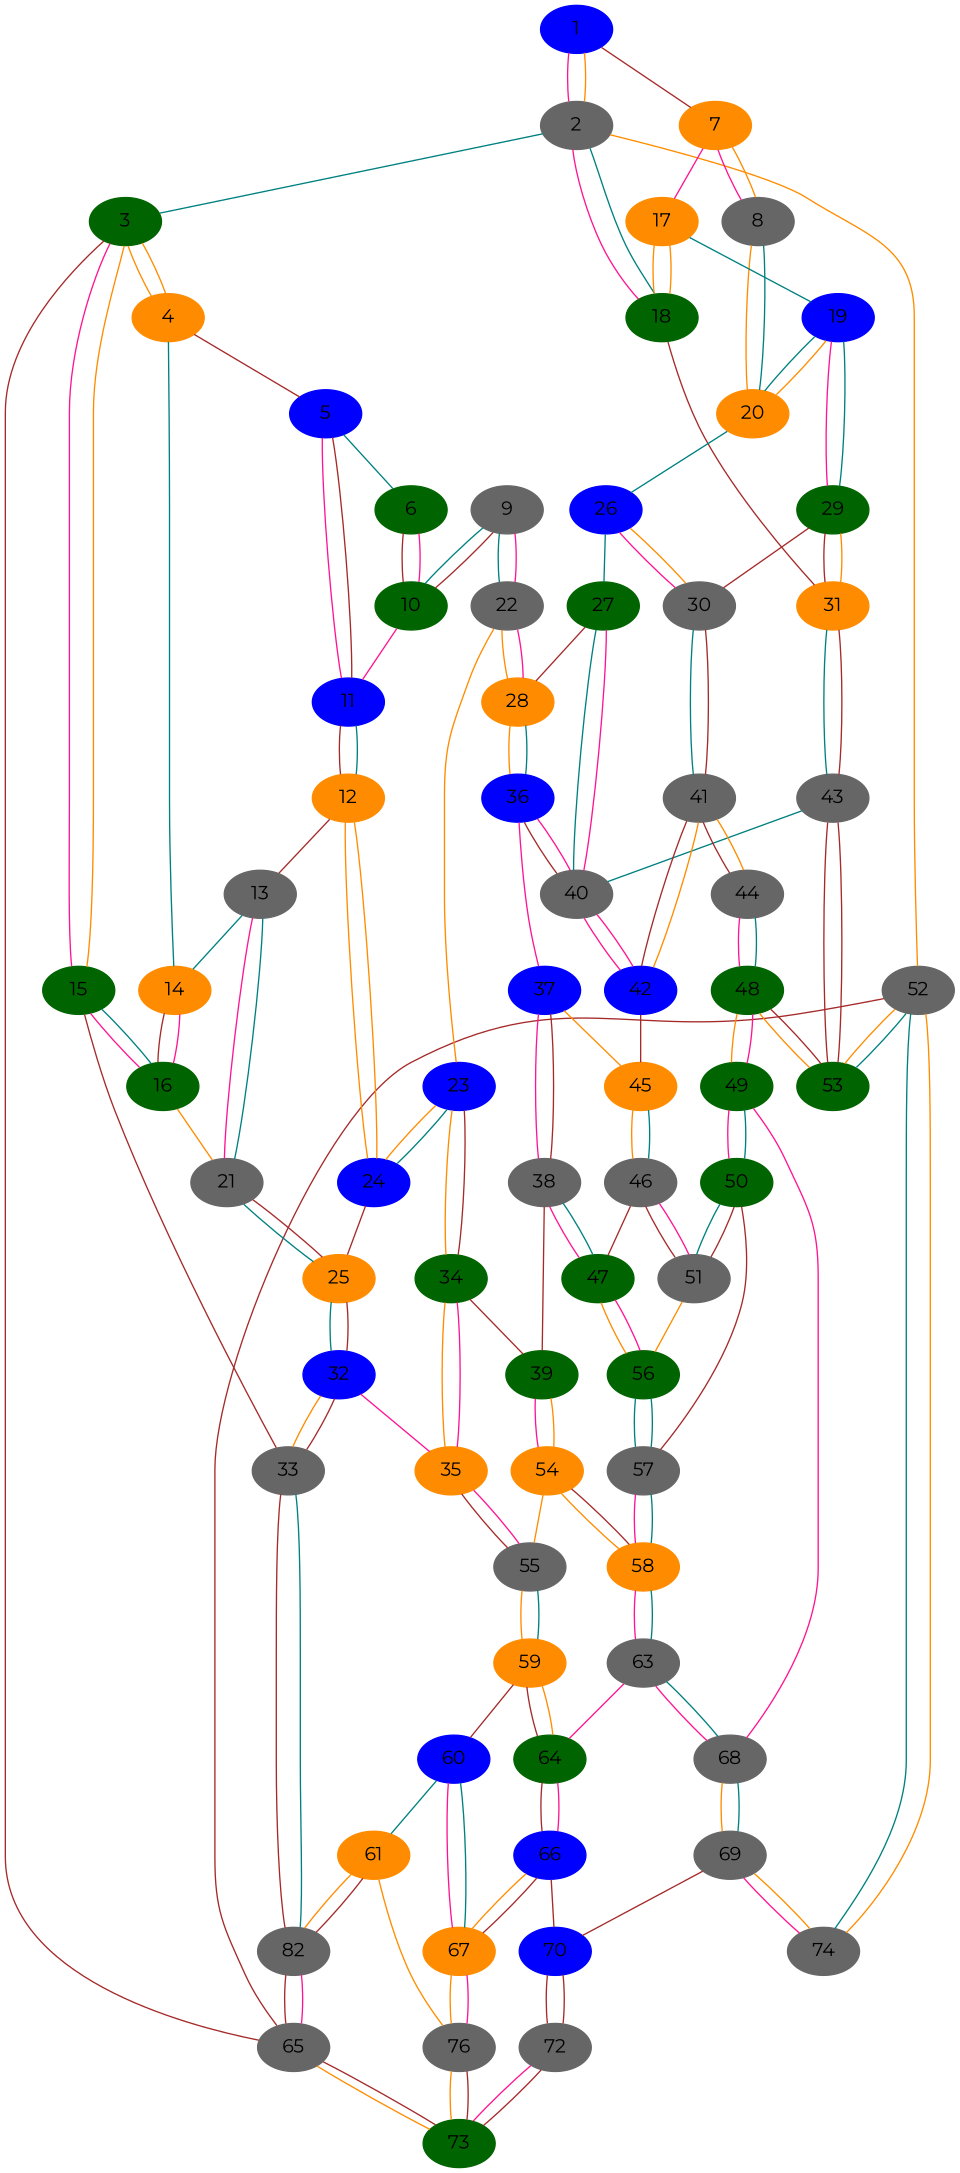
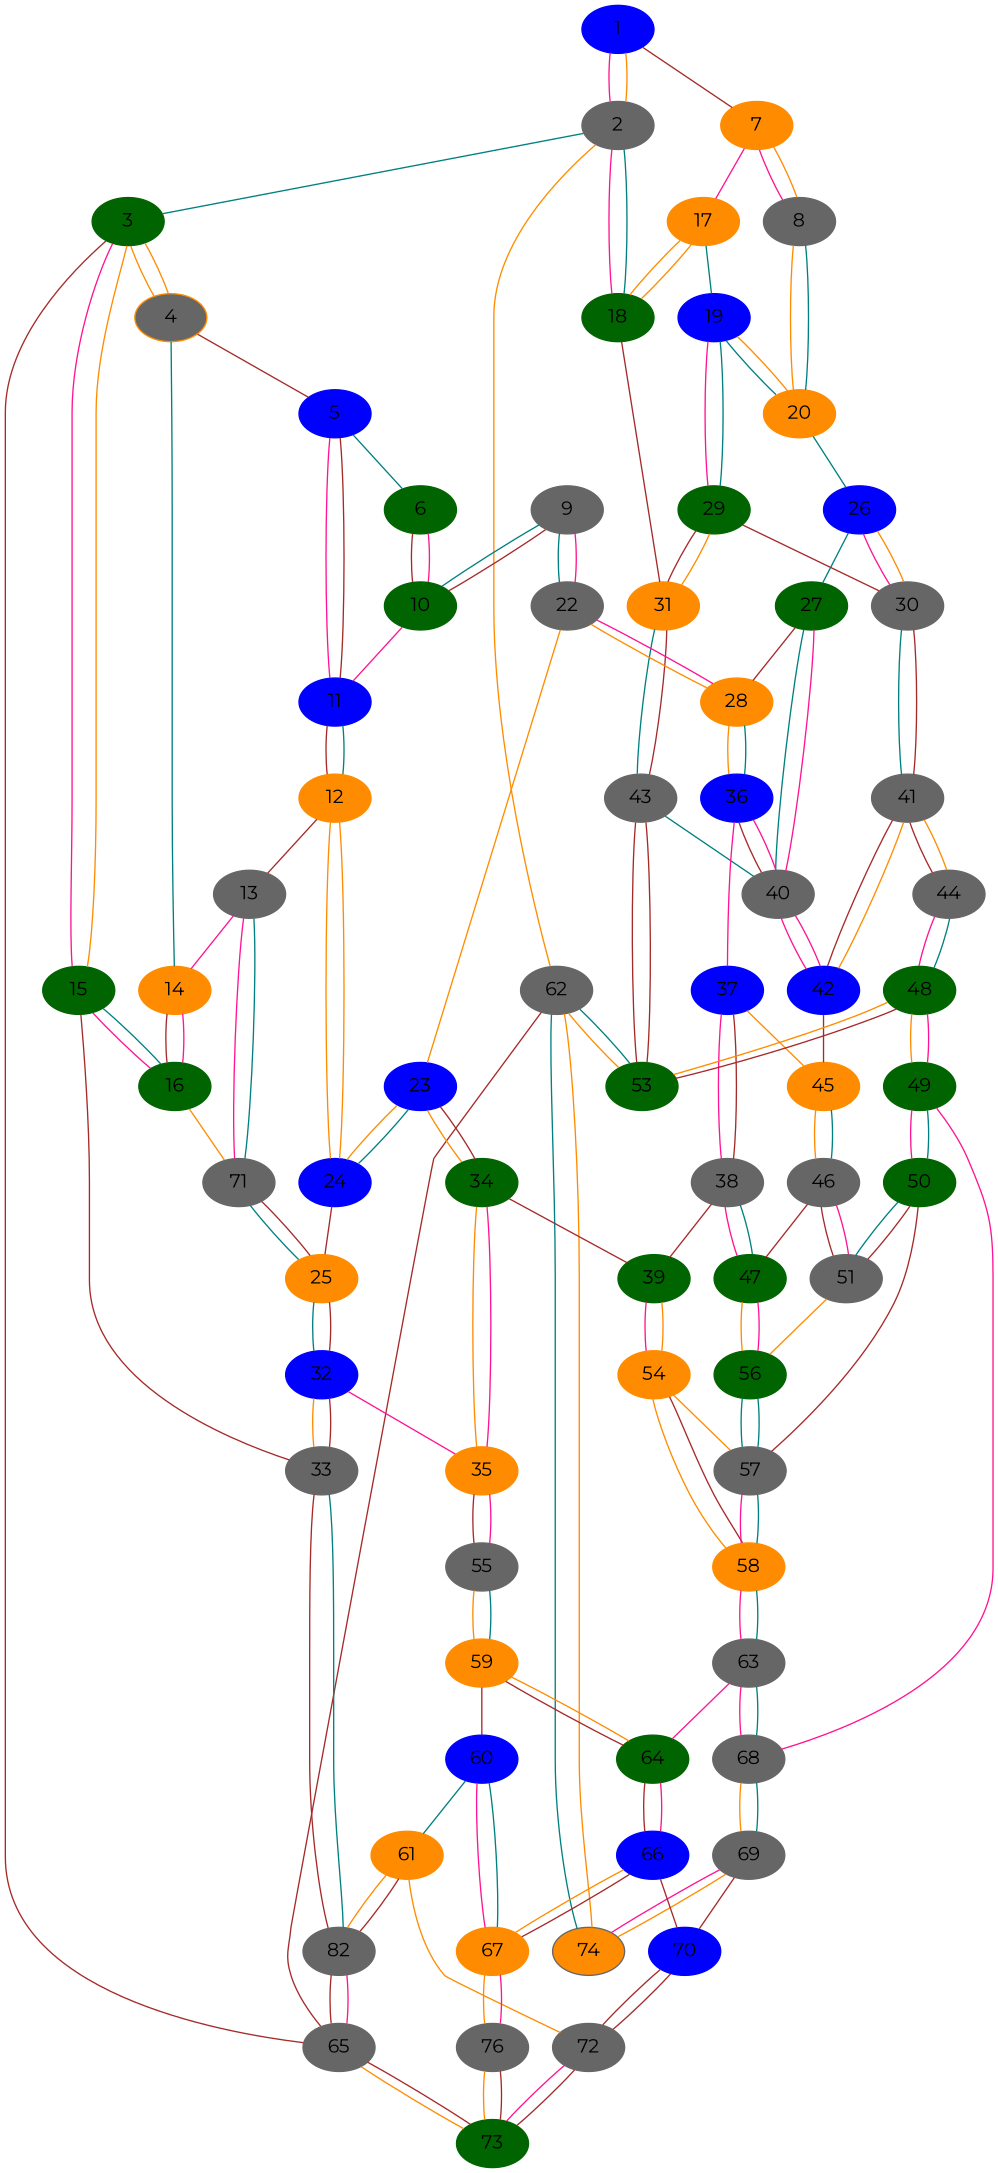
node "4": fillcolor darkorange -> gray40
edge "13" -- "14": color teal -> deeppink
node "52": label "52" -> "62"
node "21": label "21" -> "71"
edge "54" -- "55": now "54" -- "57"
node "74": fillcolor gray40 -> darkorange
edge "61" -- "76": now "61" -- "72"
